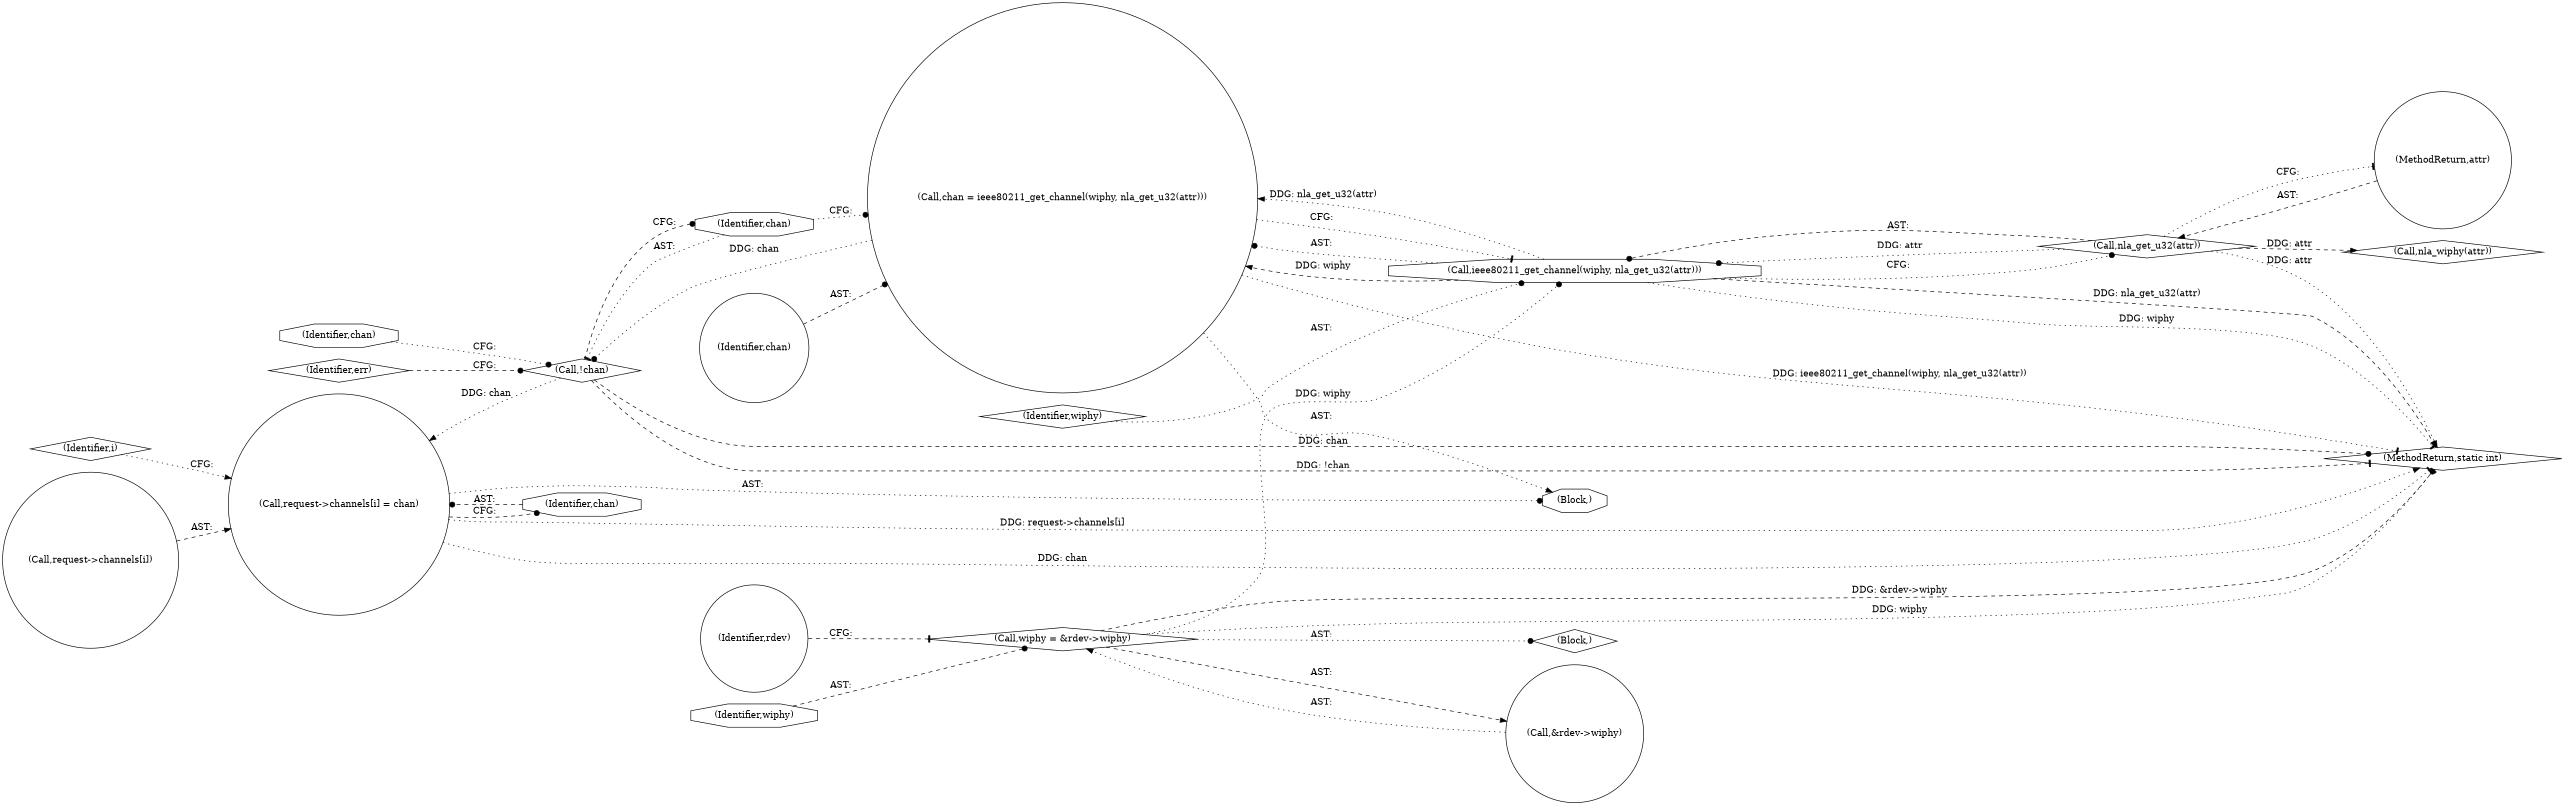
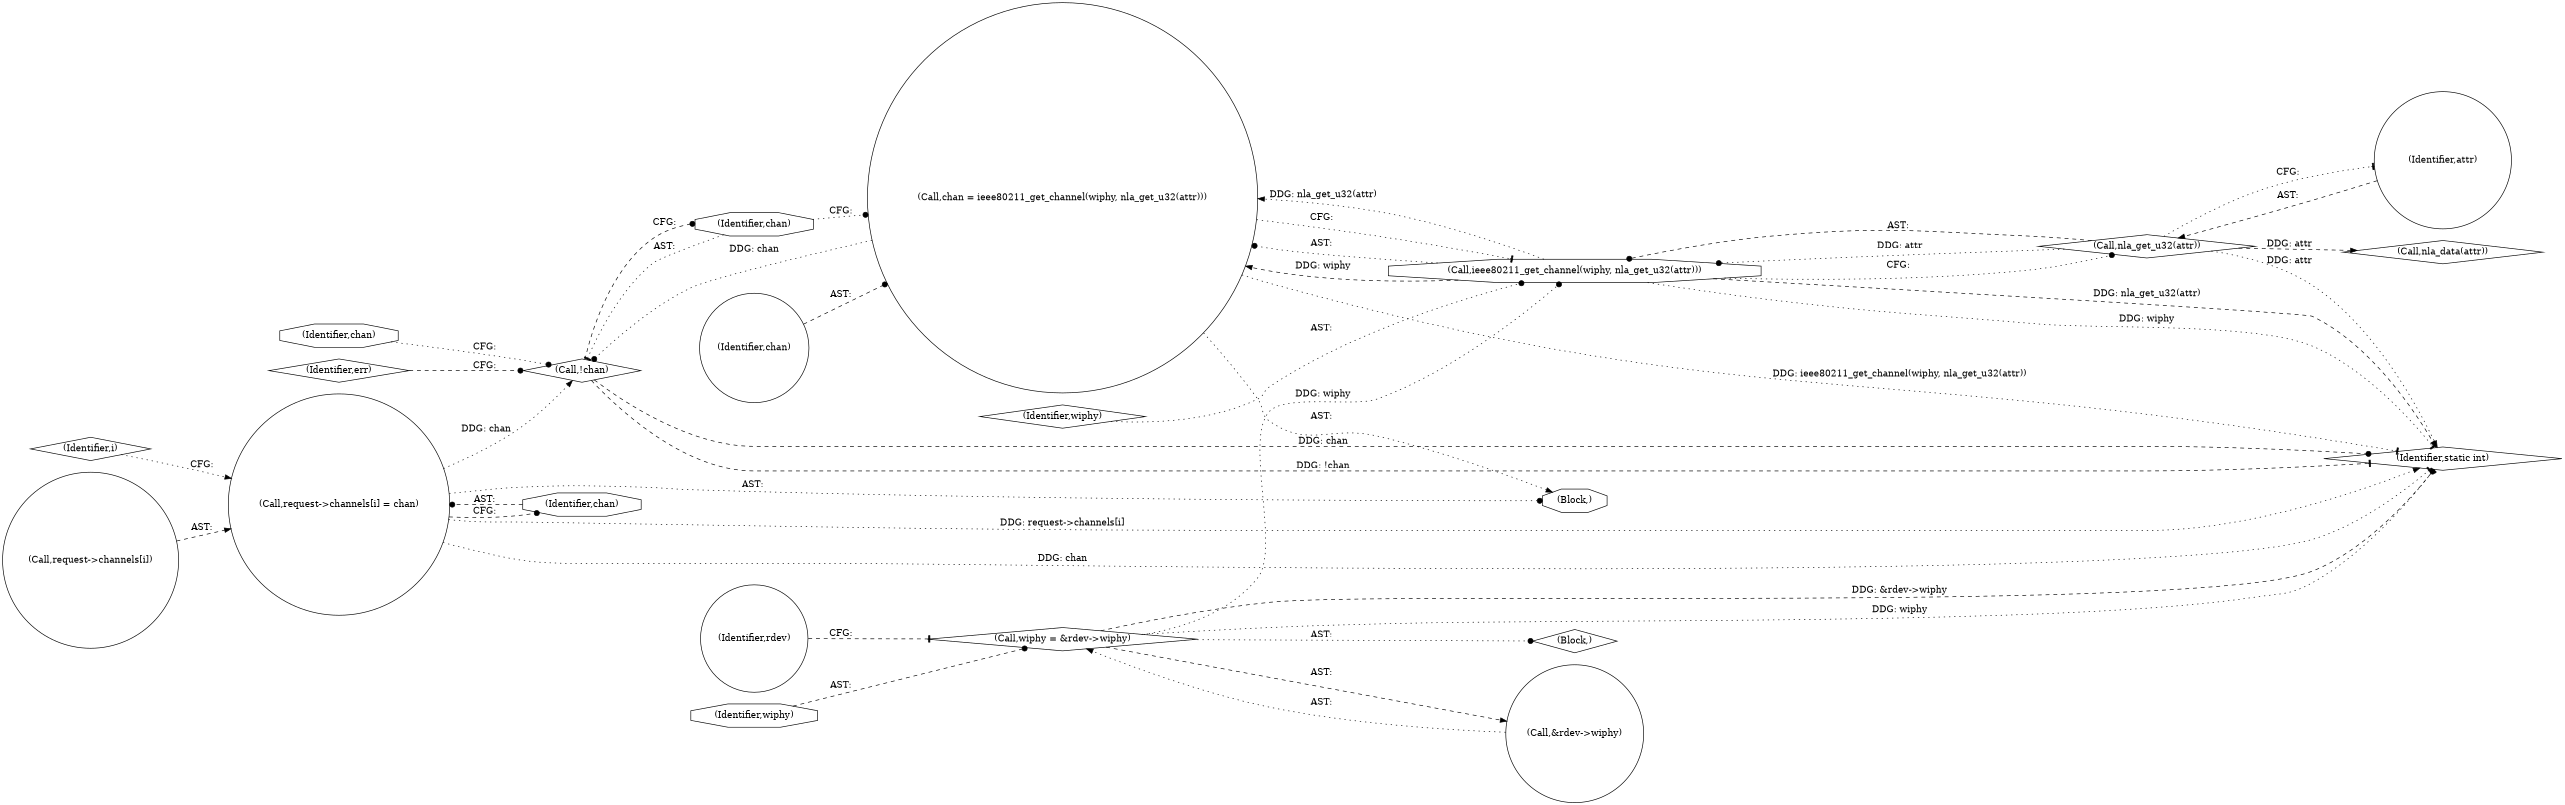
node "(MethodReturn,attr)": label "(MethodReturn,attr)" -> "(Identifier,attr)"
node "(Call,nla_wiphy(attr))": label "(Call,nla_wiphy(attr))" -> "(Call,nla_data(attr))"
edge "(Call,!chan)" -> "(Call,request->channels[i] = chan)": reversed
node "(MethodReturn,static int)": label "(MethodReturn,static int)" -> "(Identifier,static int)"
